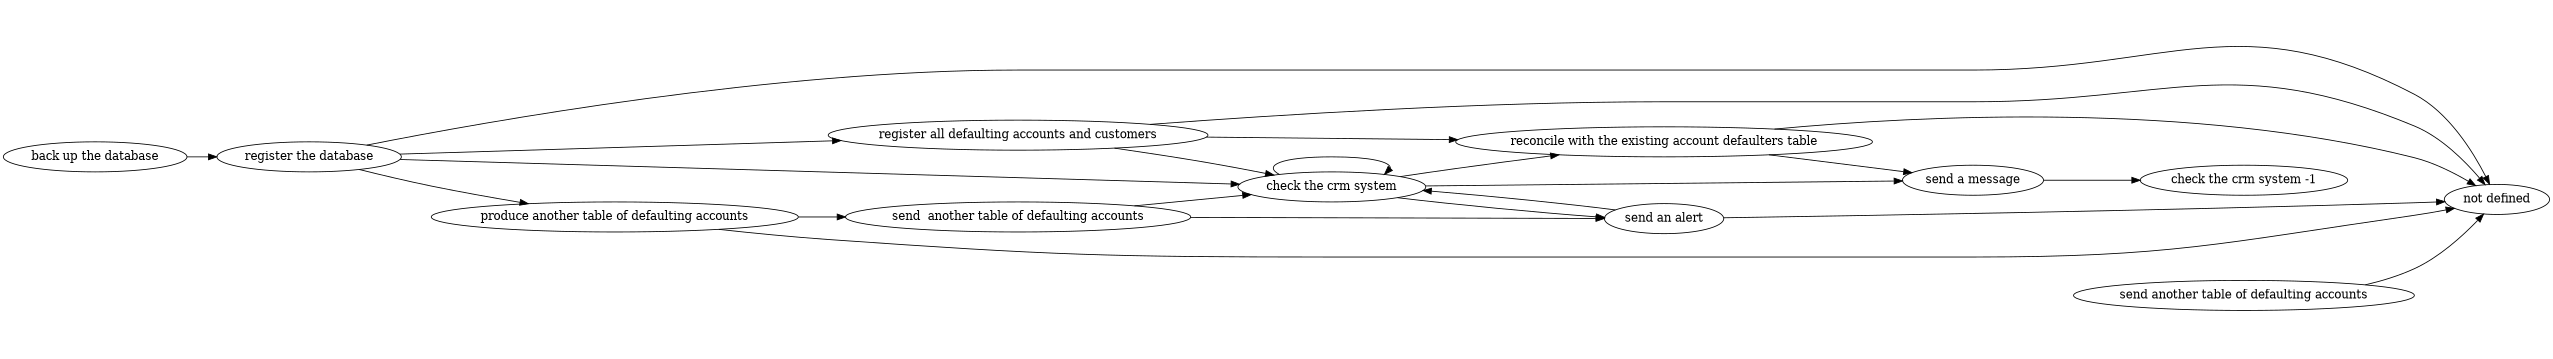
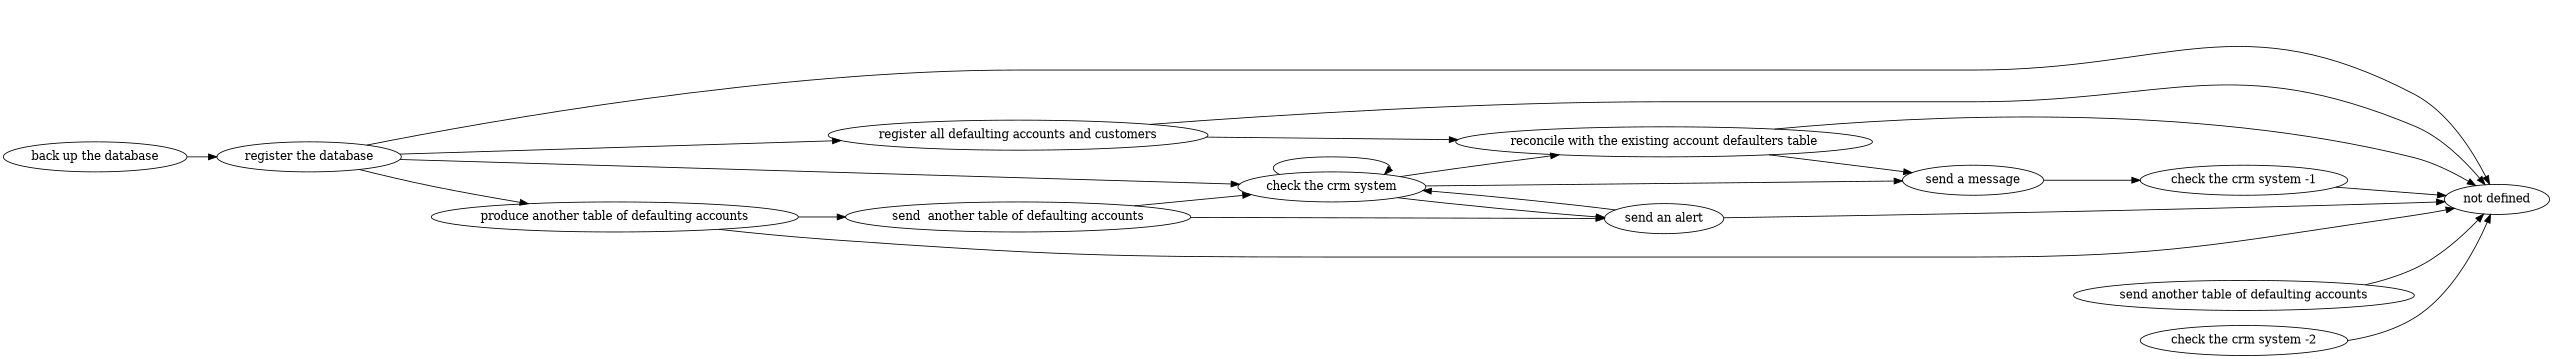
edge "register all defaulting accounts and customers" -> "check the crm system": removed
edge "check the crm system -1" -> "not defined": added
node "check the crm system -2": added
